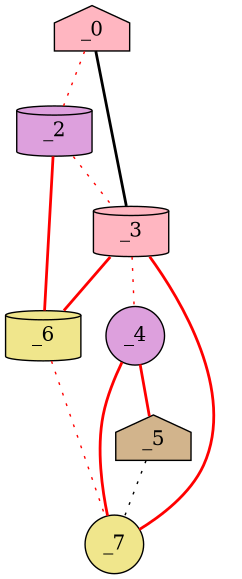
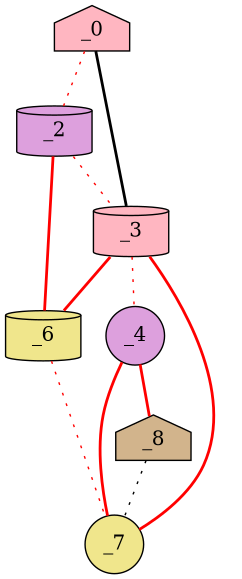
node "_5": label "_5" -> "_8"
